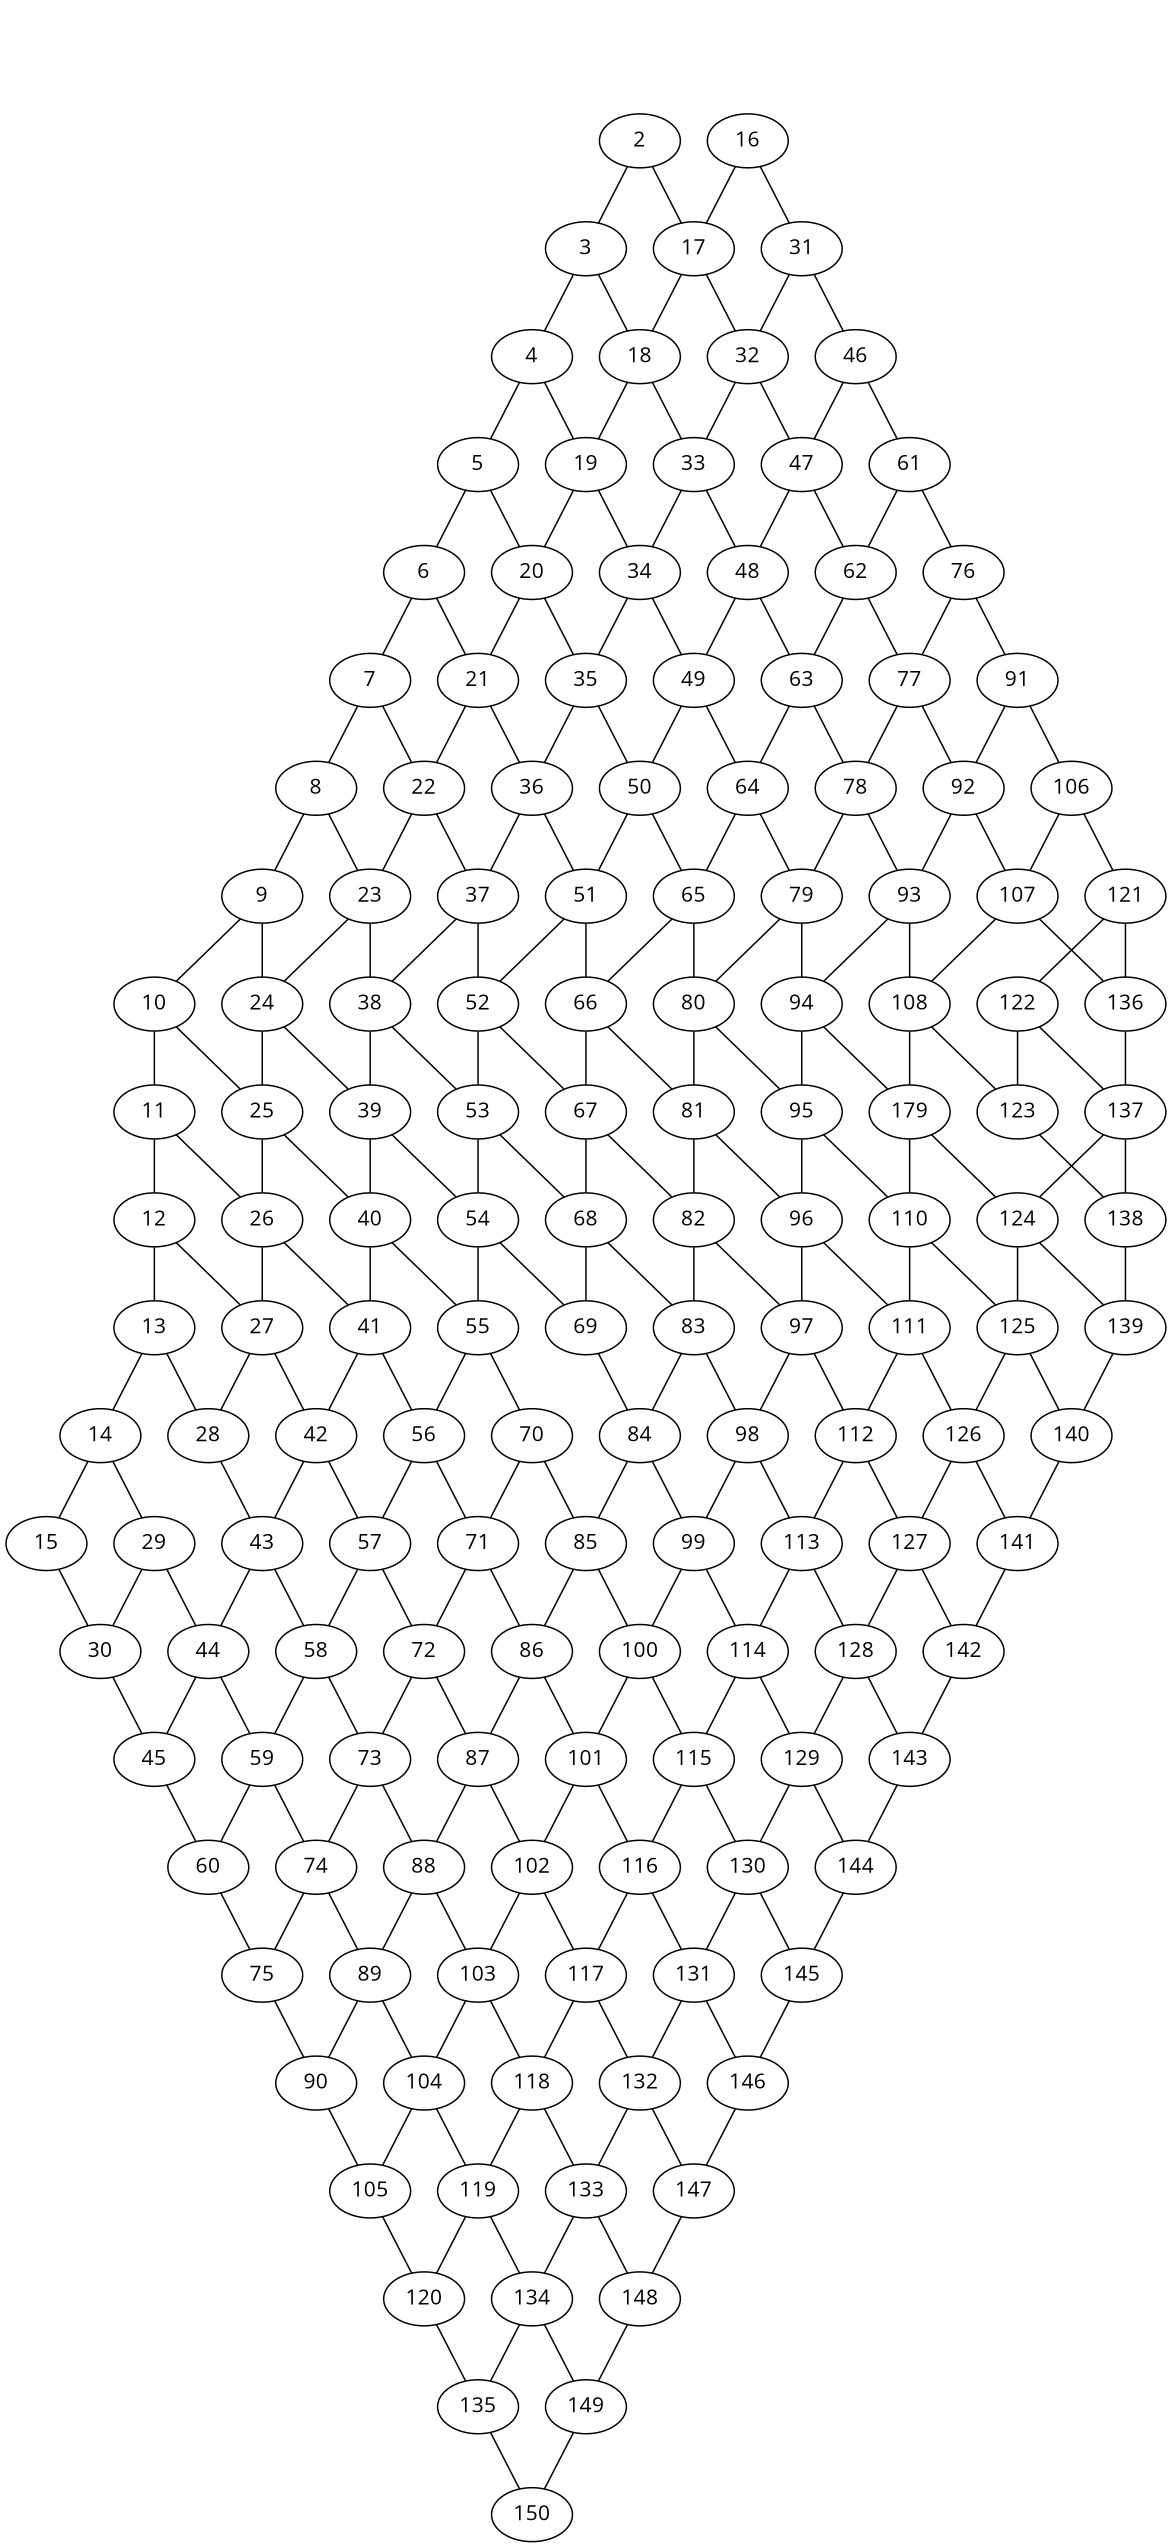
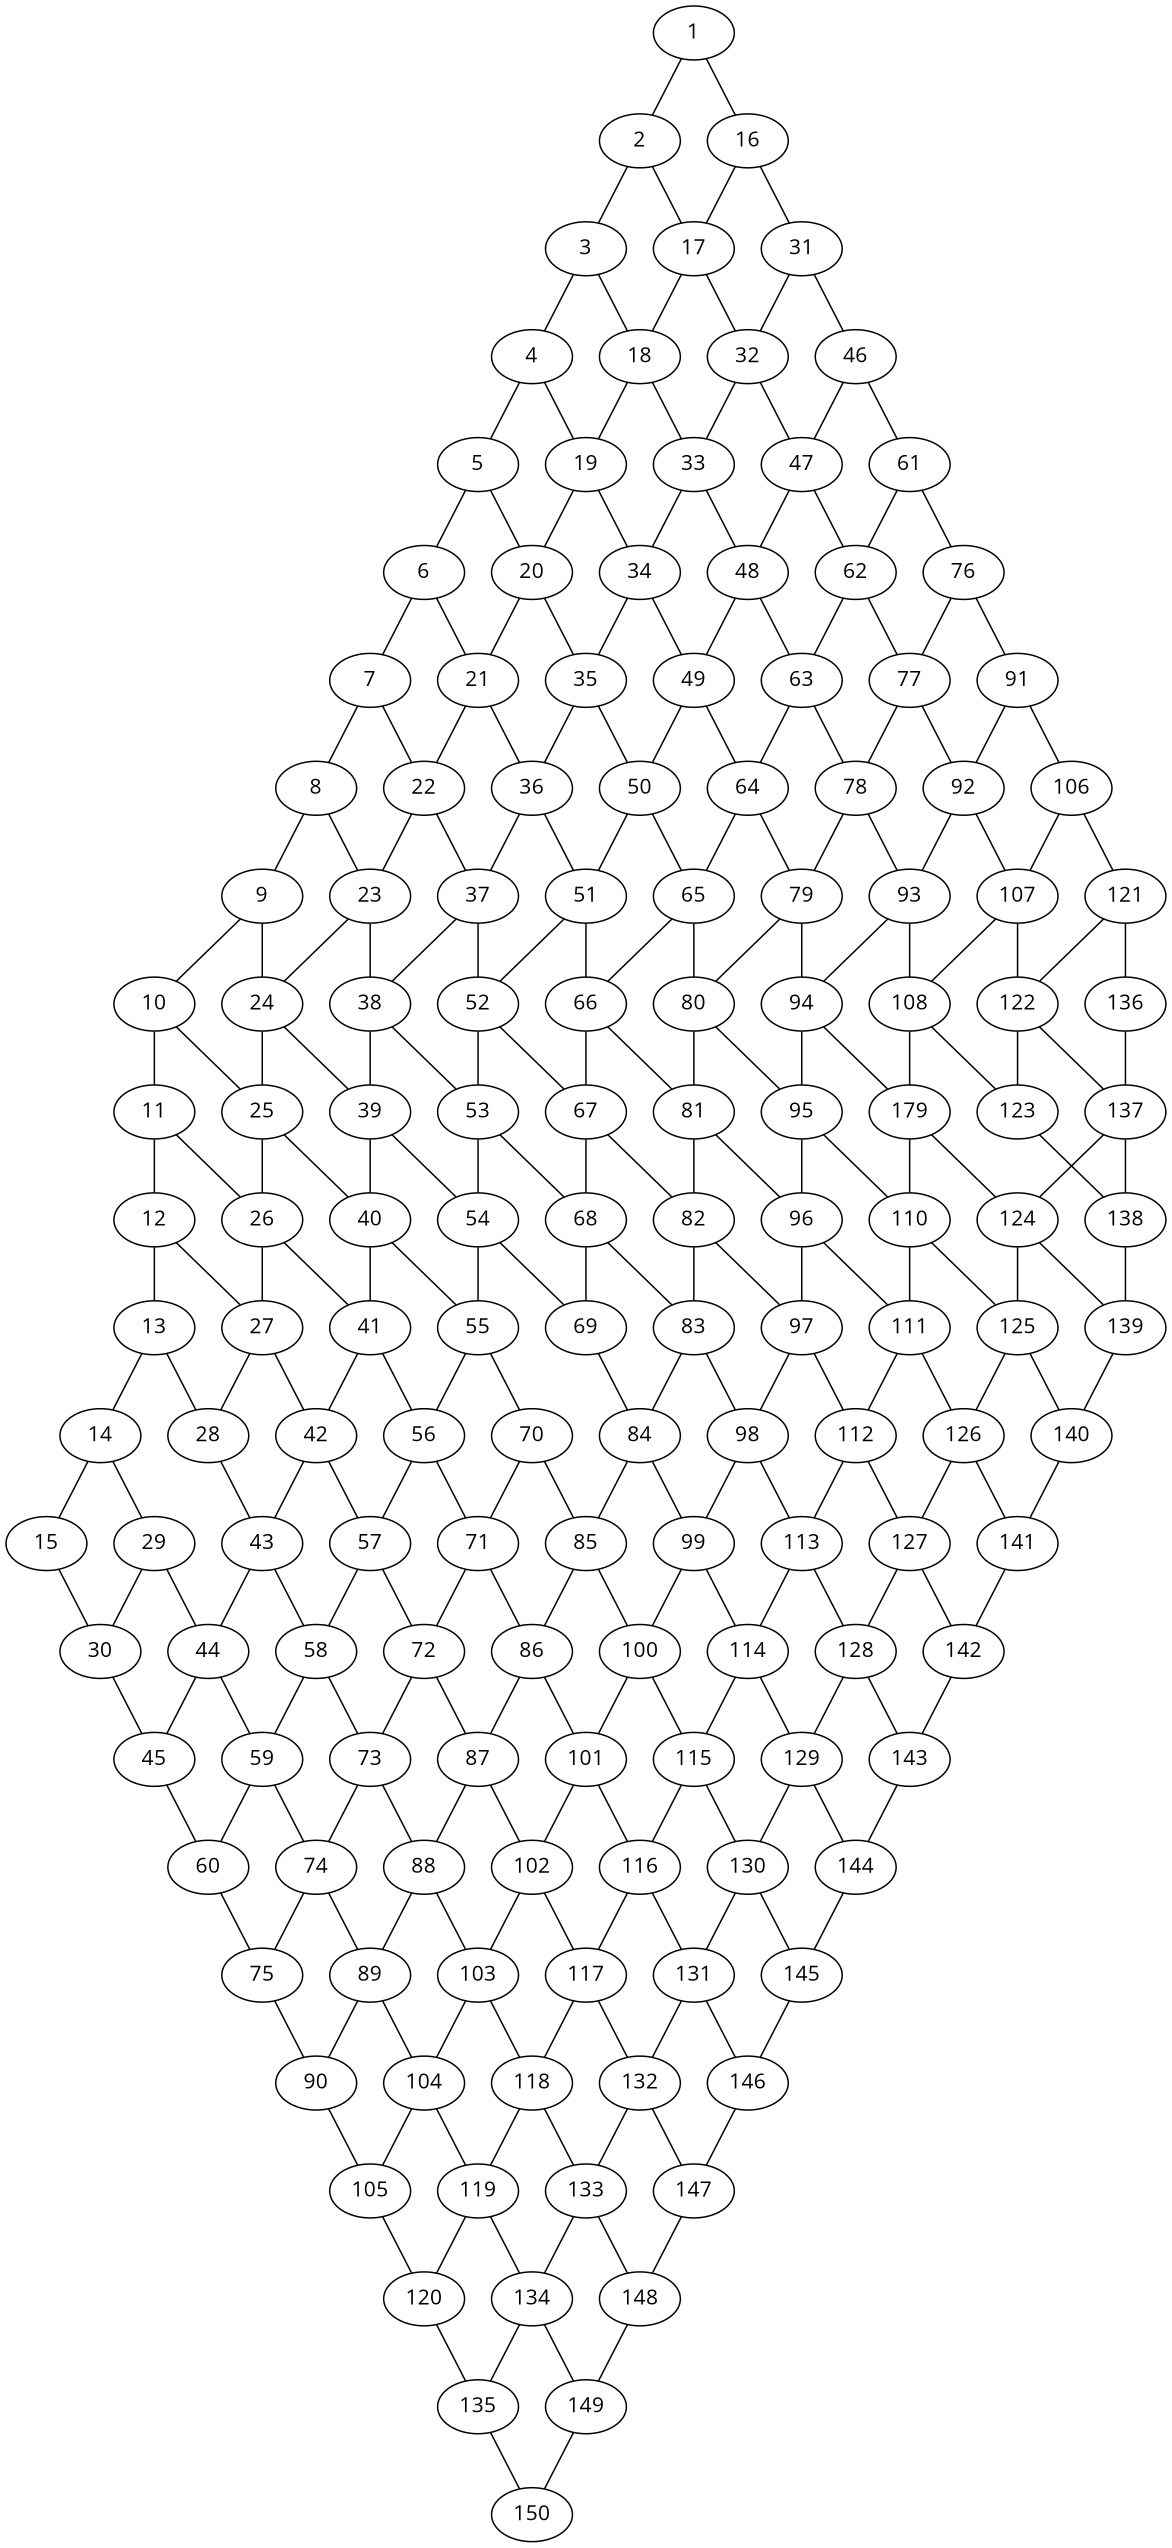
node "1": added
edge "107" -- "136": now "107" -- "122"
